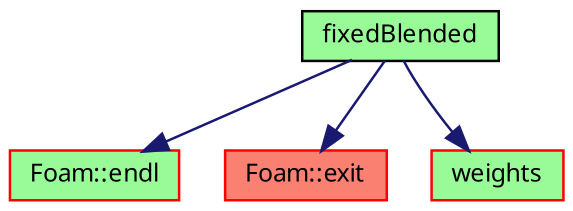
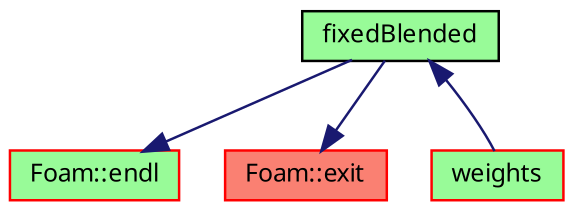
edge "fixedBlended" -> "weights": reversed
